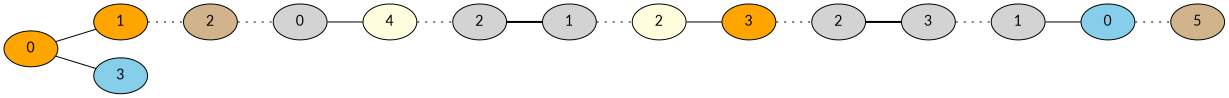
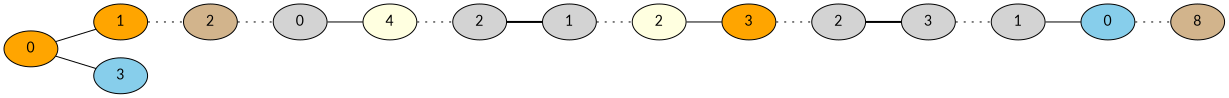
node "5": label "5" -> "8"
